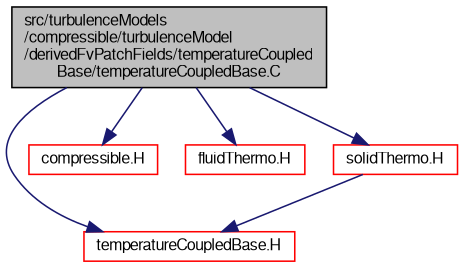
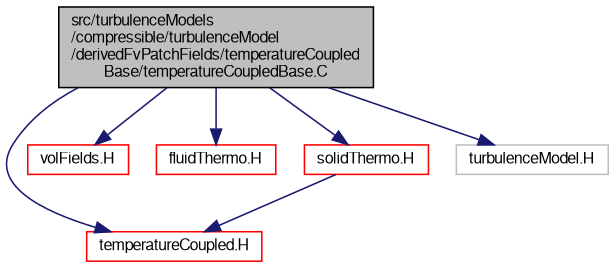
node "compressible.H": label "compressible.H" -> "volFields.H"
node "turbulenceModel.H": added
node "temperatureCoupledBase.H": label "temperatureCoupledBase.H" -> "temperatureCoupled.H"
